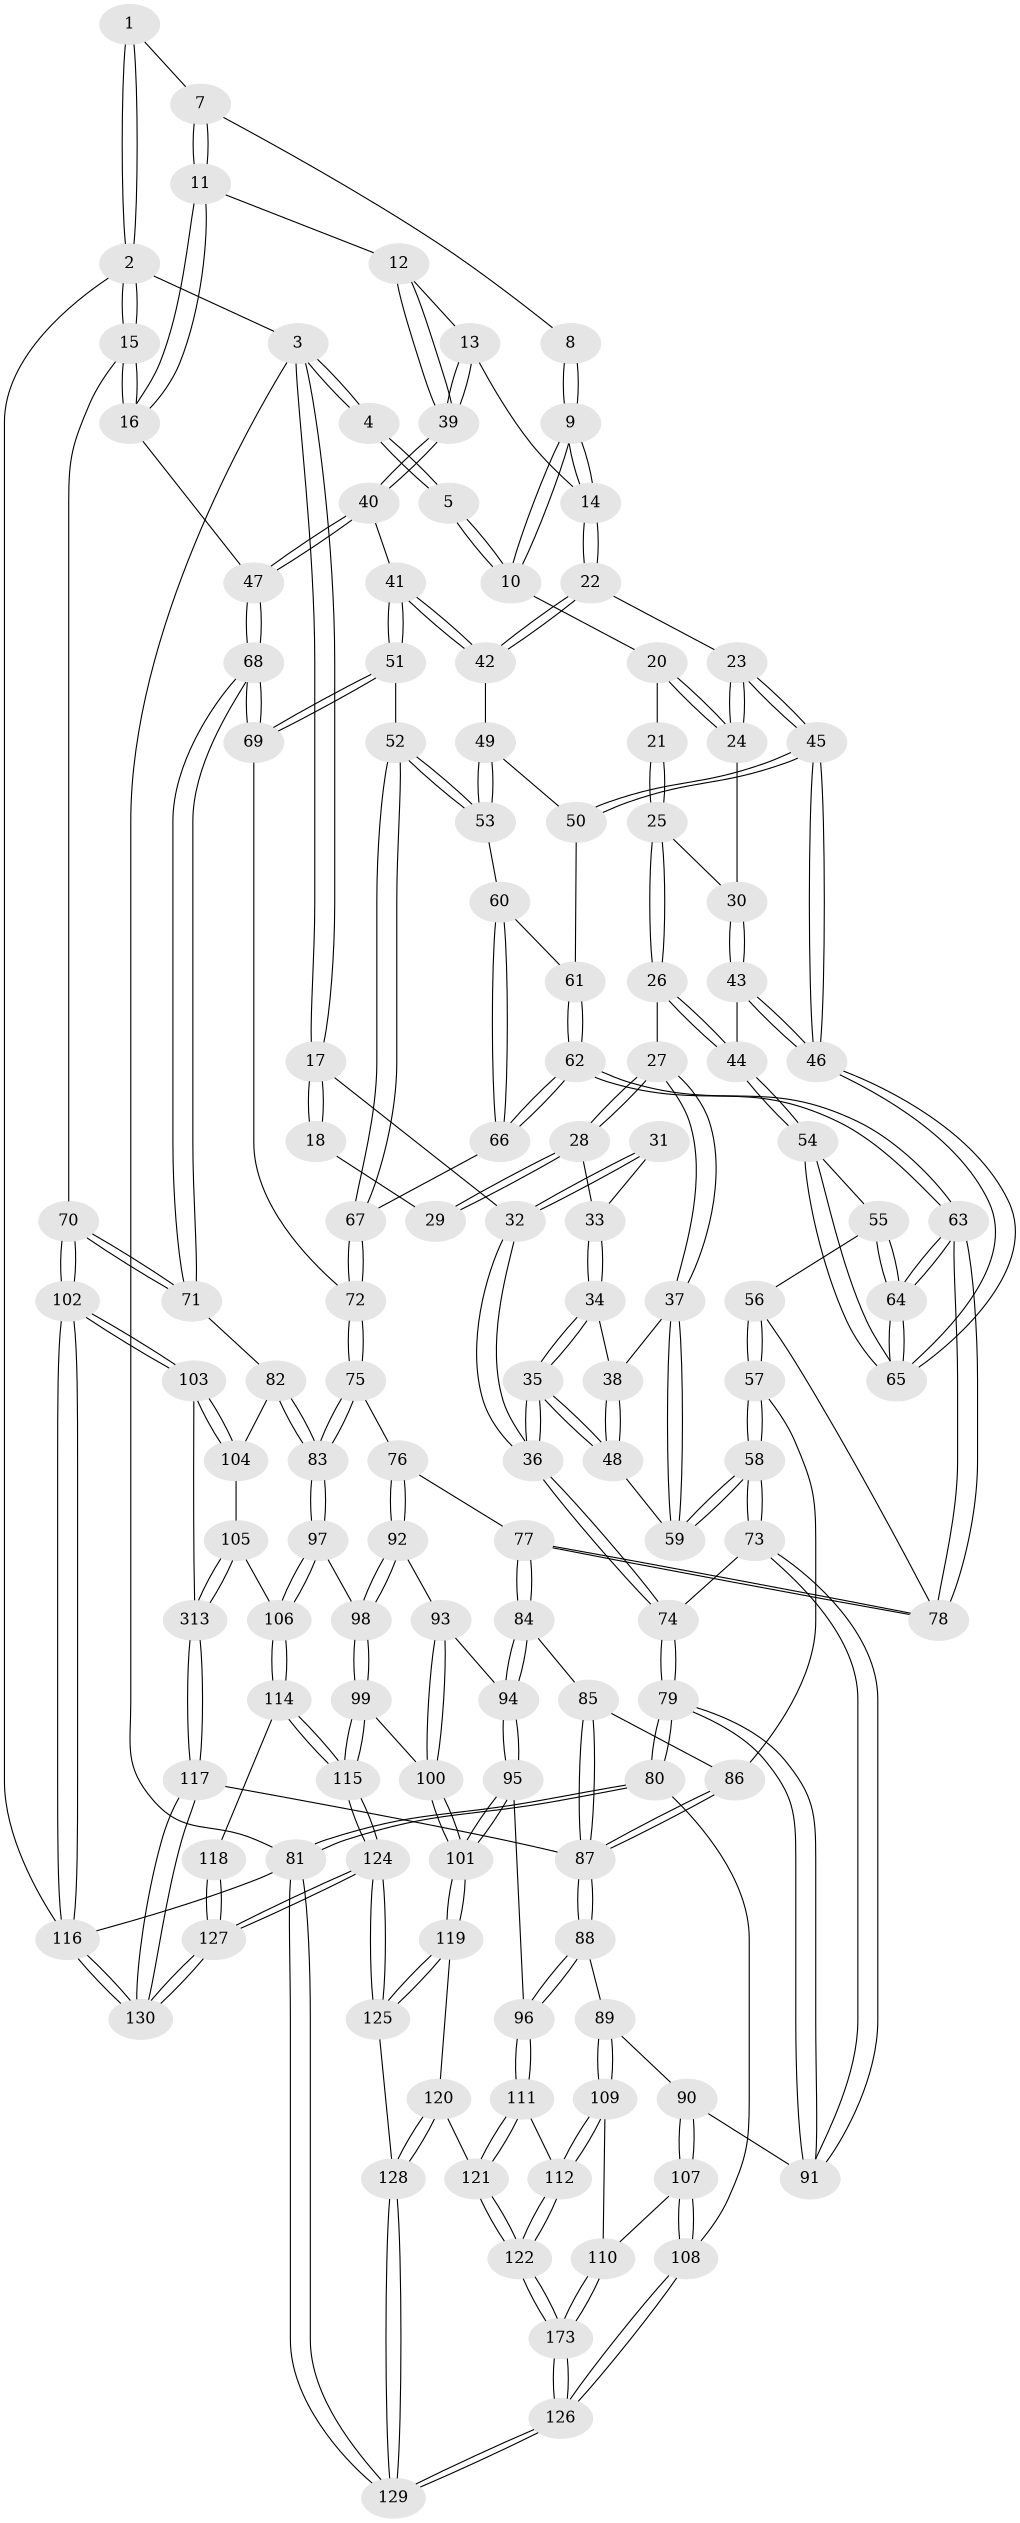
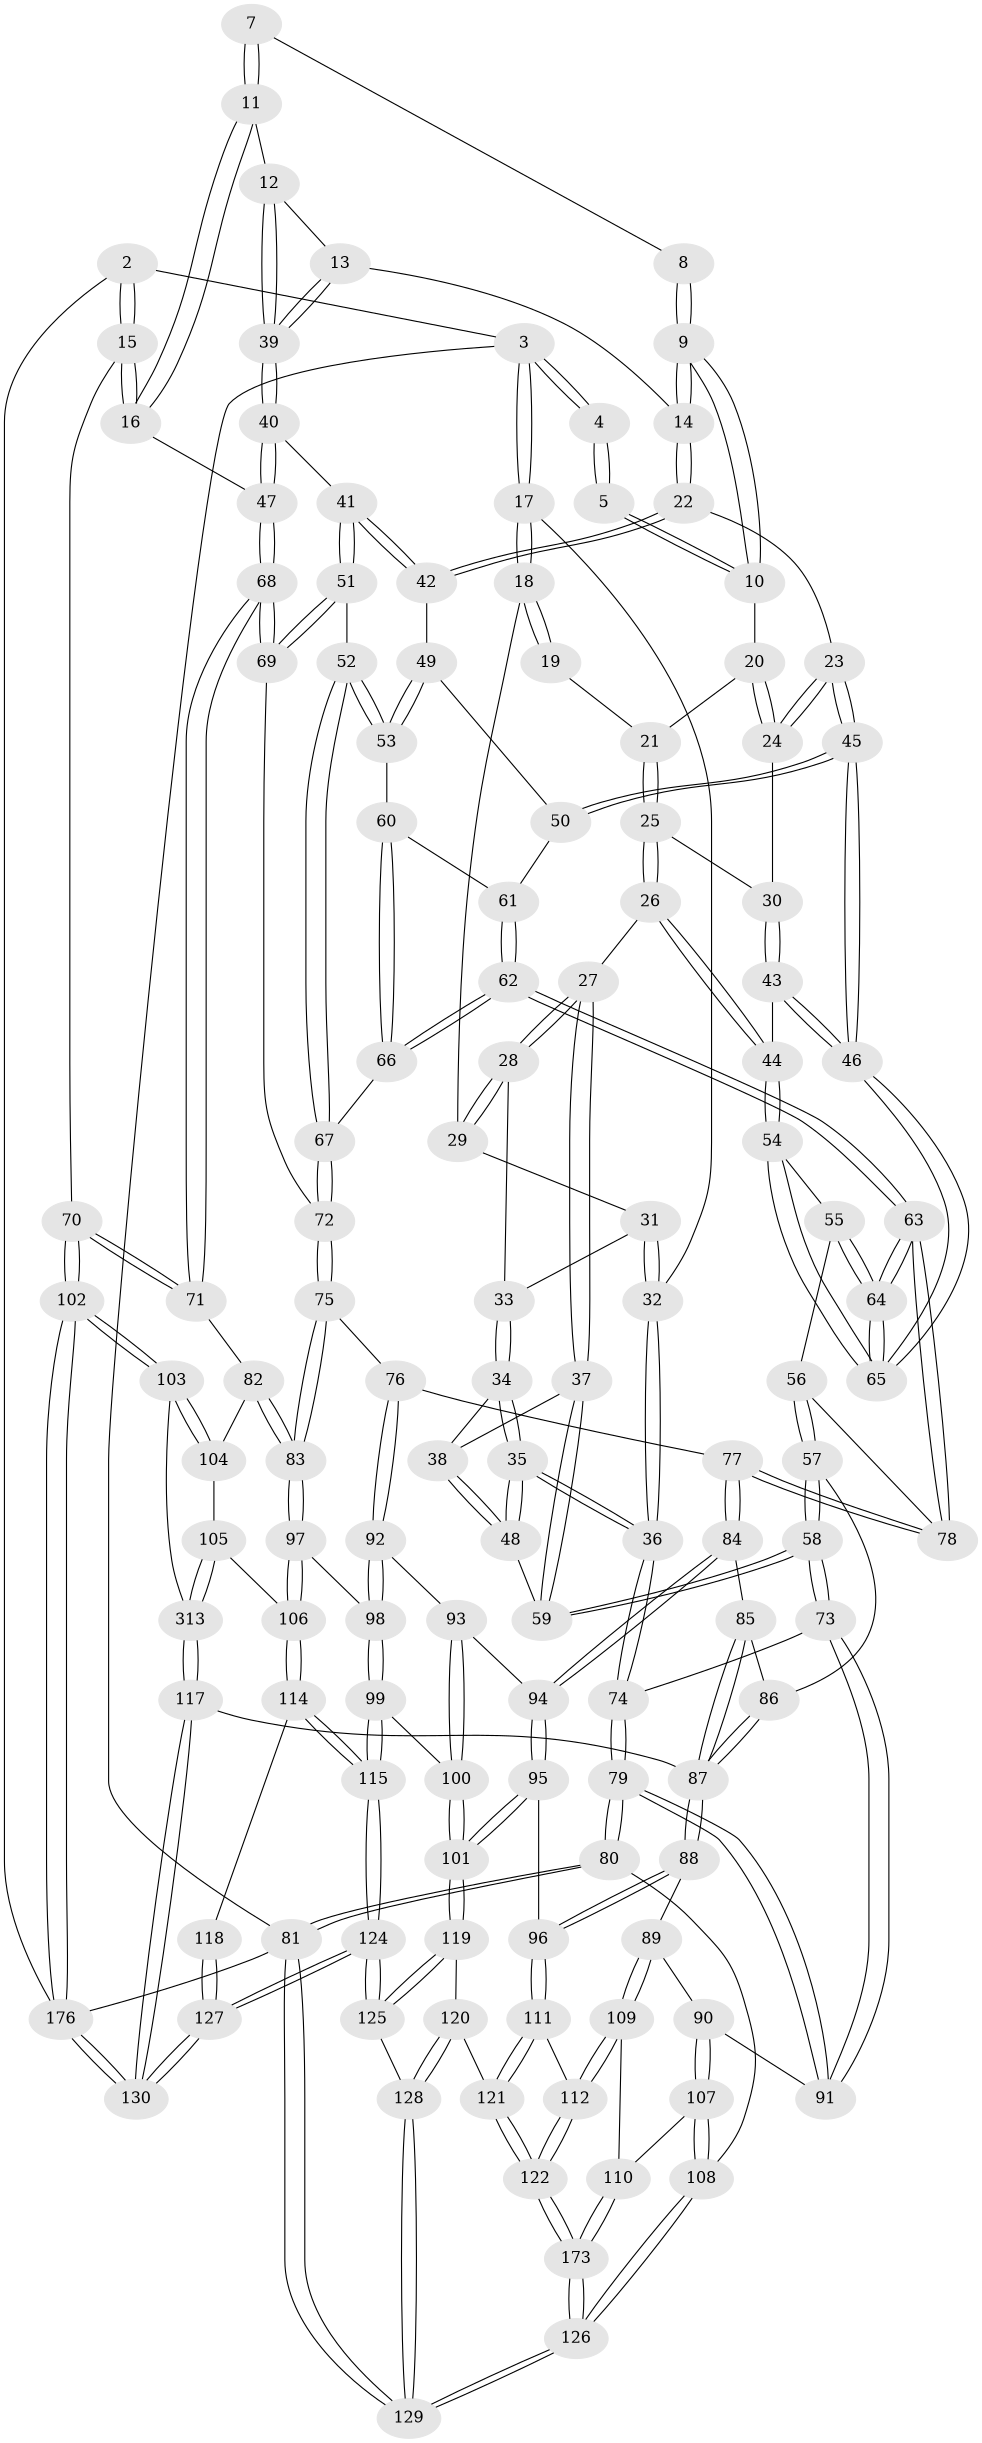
node "1": removed
node "19": added
edge "29" -- "31": added
node "116": label "116" -> "176"
